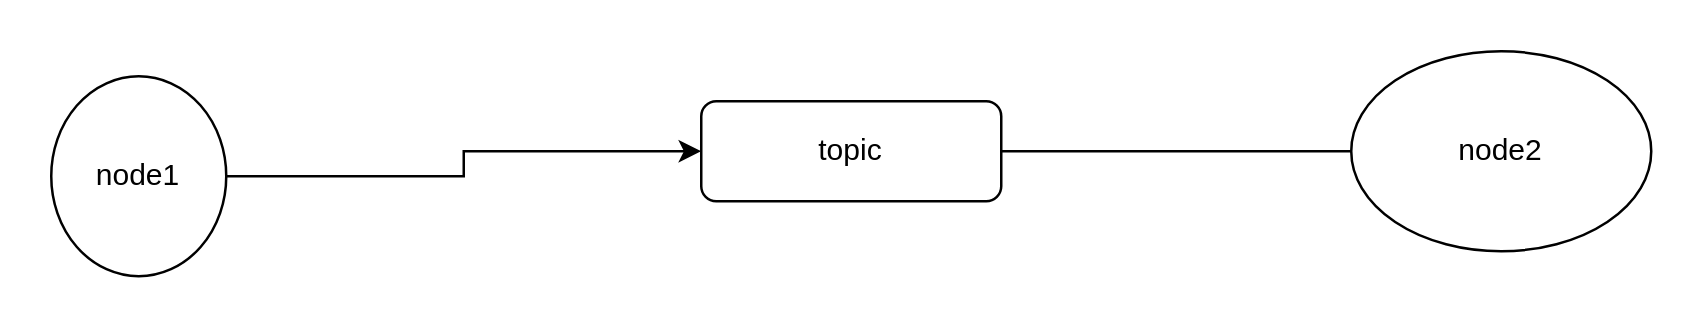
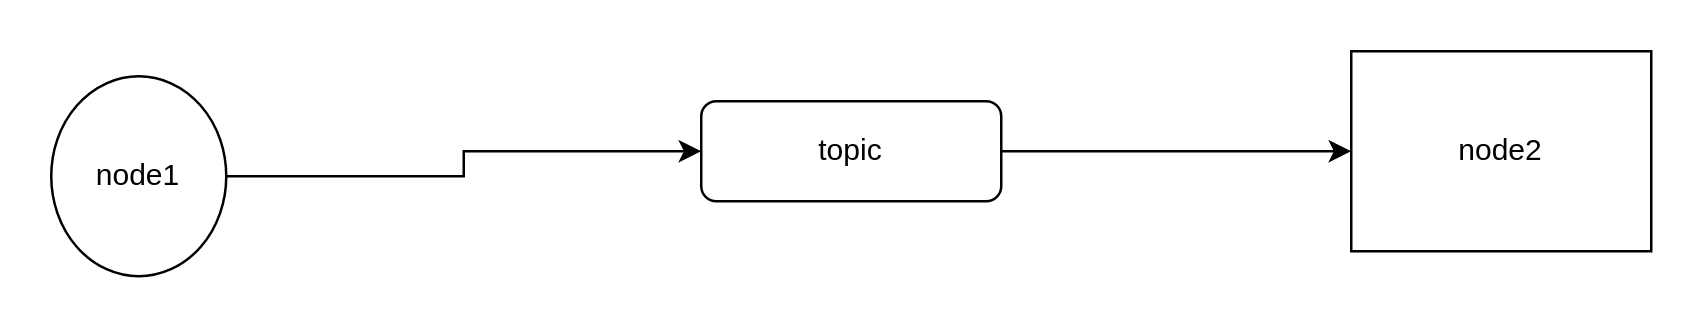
edge "topic" -- "node2": arrowhead none -> classic
node "node2": shape ellipse -> rectangle
